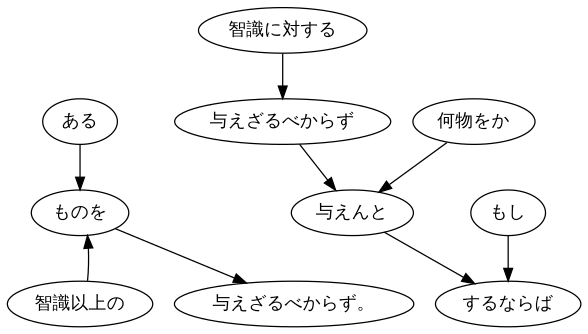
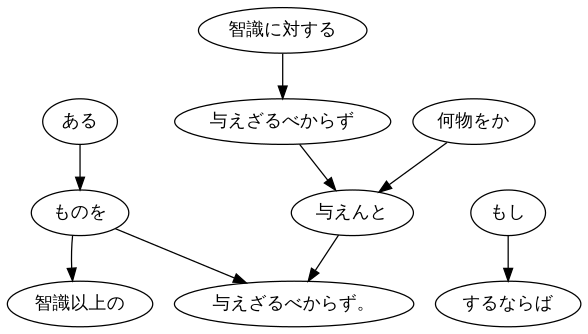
edge "与えんと" -> "するならば": now "与えんと" -> "与えざるべからず。"
edge "智識以上の" -> "ものを": reversed
